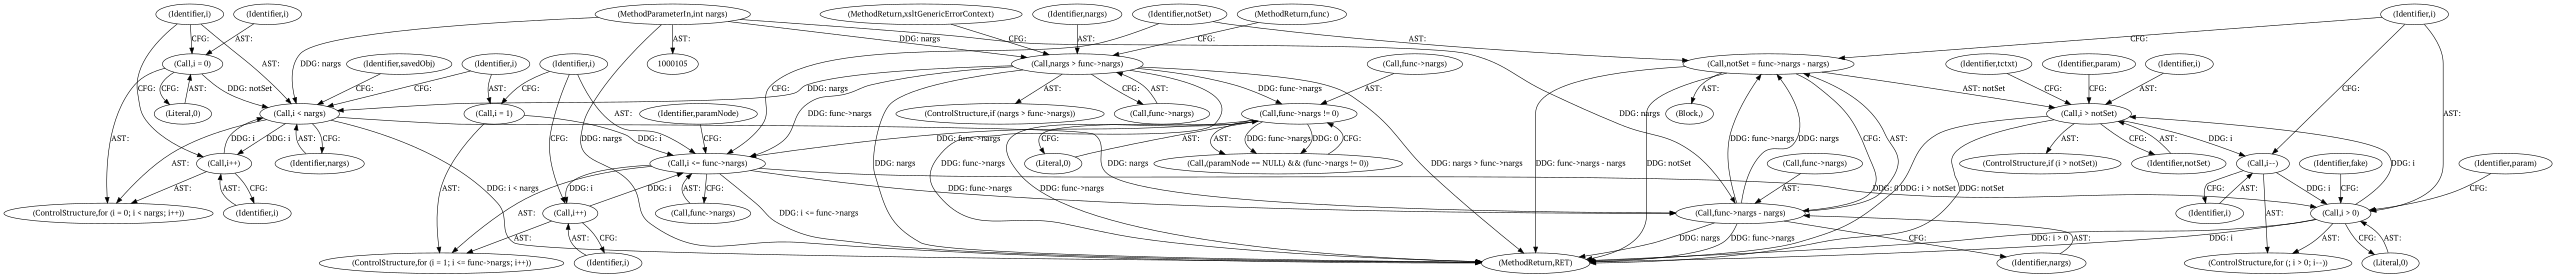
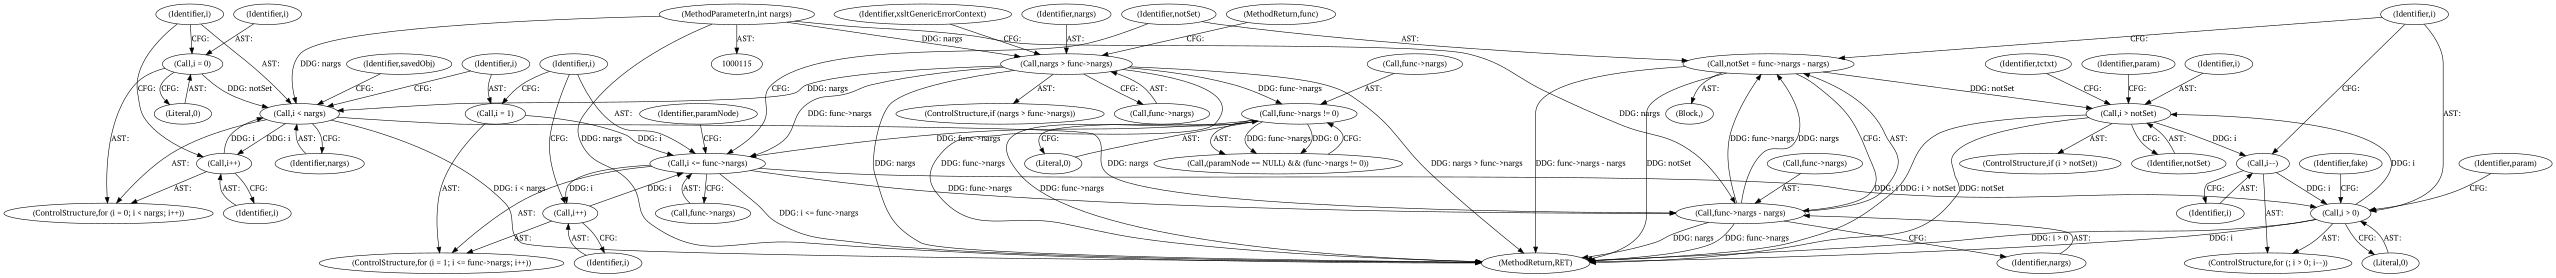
node "(MethodReturn,xsltGenericErrorContext)": label "(MethodReturn,xsltGenericErrorContext)" -> "(Identifier,xsltGenericErrorContext)"
node "1000105": label "1000105" -> "1000115"
edge "(Call,notSet = func->nargs - nargs)" -> "(Call,i > notSet)": label "AST: notSet" -> "DDG: notSet"
edge "(Call,i <= func->nargs)" -> "(Call,i > 0)": label "DDG: 0" -> "DDG: i"
